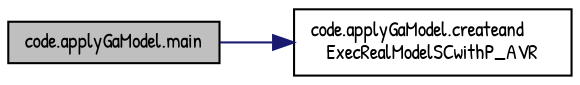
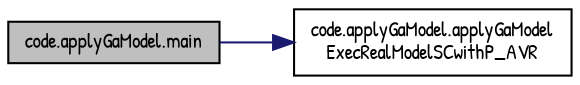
node "code.applyGaModel.createand ExecRealModelSCwithP_AVR": label "code.applyGaModel.createand ExecRealModelSCwithP_AVR" -> "code.applyGaModel.applyGaModel ExecRealModelSCwithP_AVR"
